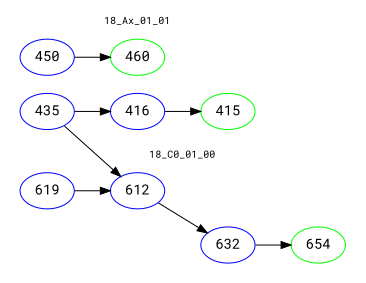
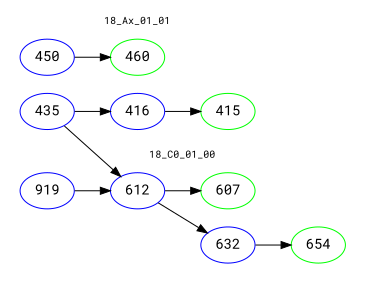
node "619": label "619" -> "919"
node "607": added
